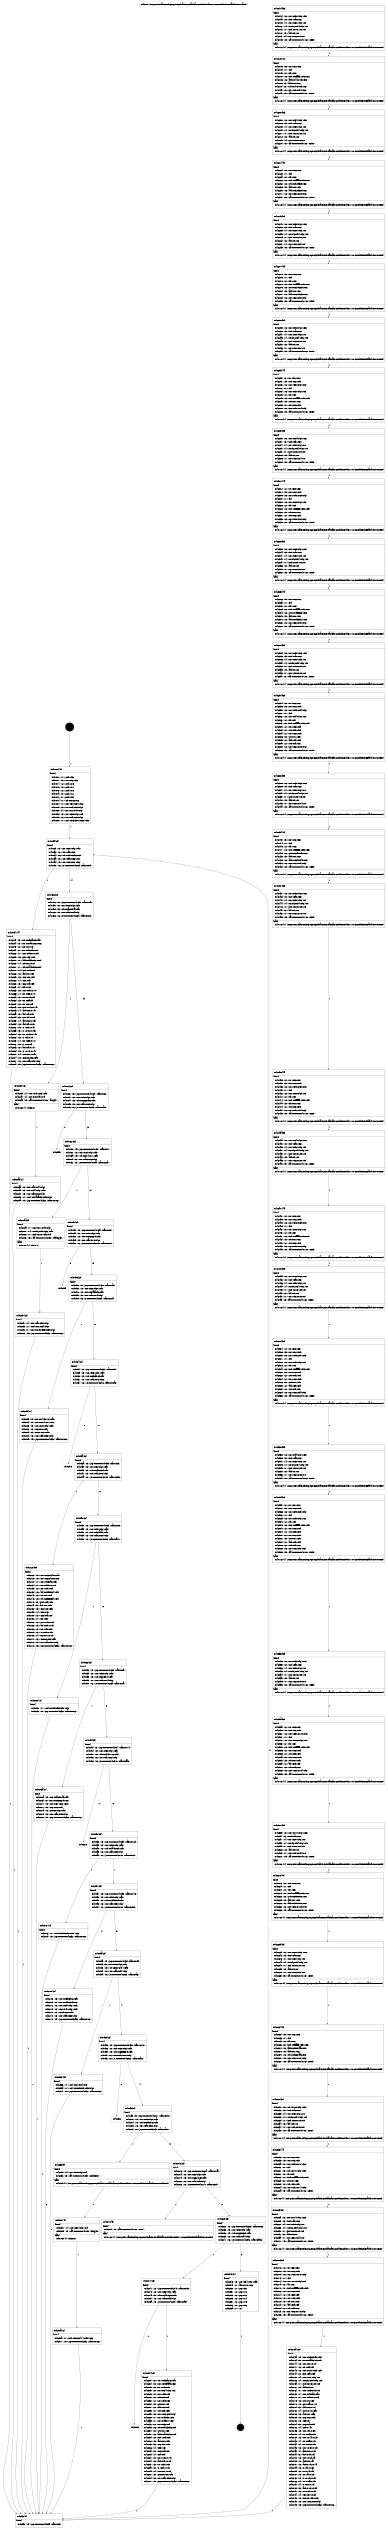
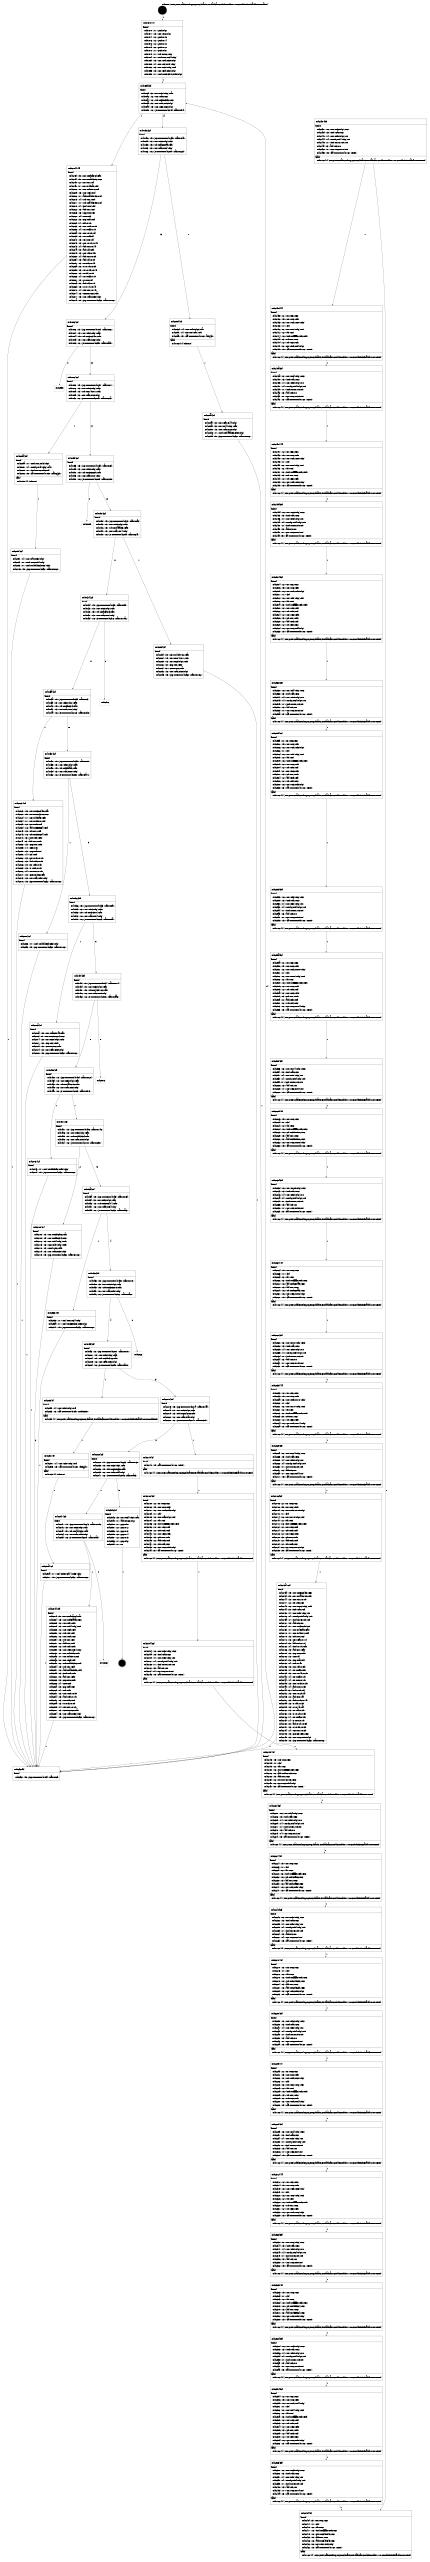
edge "0x40240f [40]" -> "0x402437 [39]": reversed
node "0x402180 [52]": added
